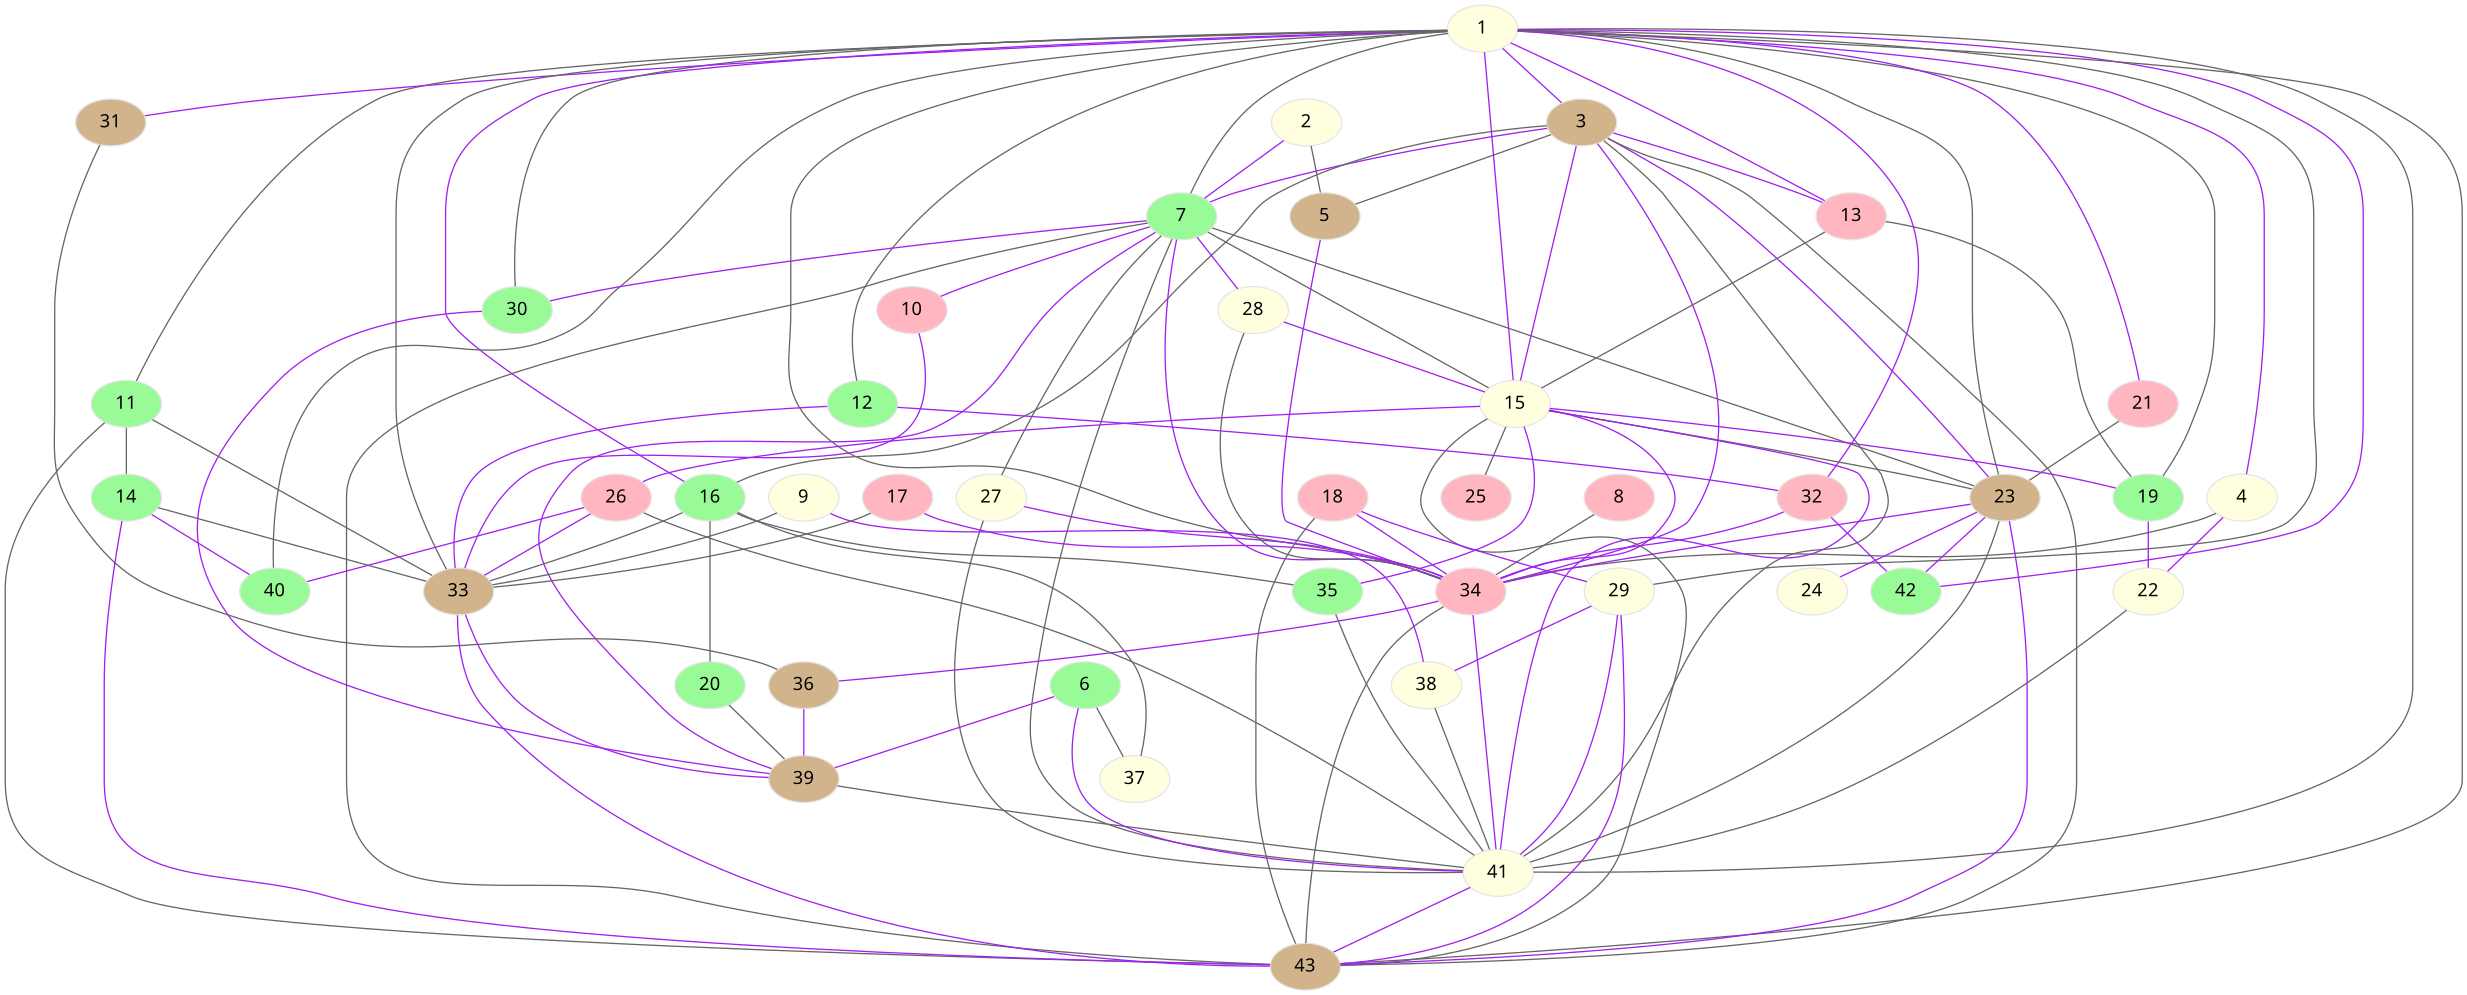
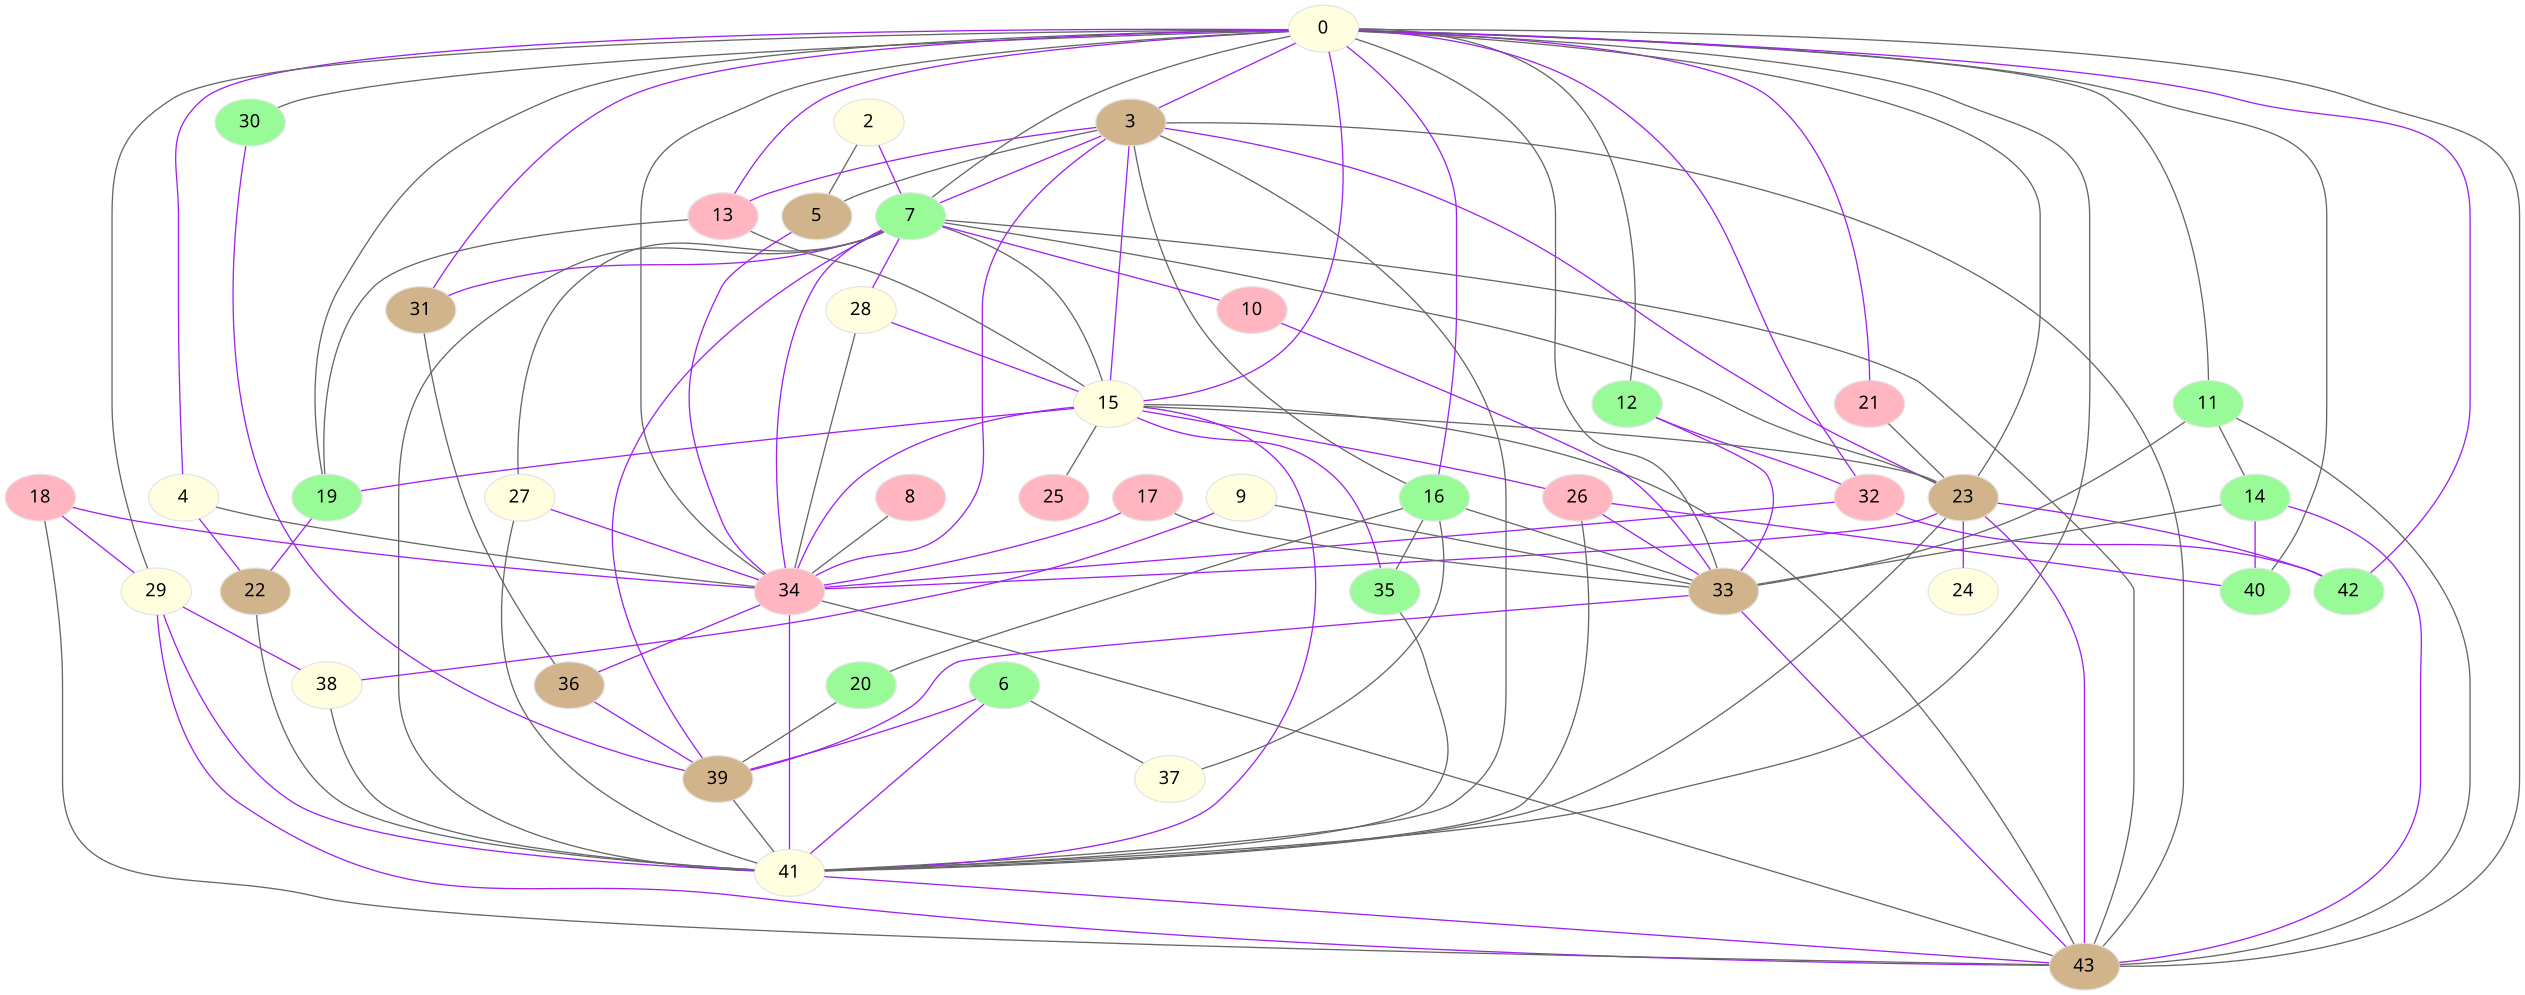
node "1": label "1" -> "0"
edge "7" -- "30": now "7" -- "31"
node "22": fillcolor lightyellow -> tan
